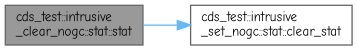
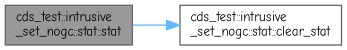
node "cds_test::intrusive _clear_nogc::stat::stat": label "cds_test::intrusive _clear_nogc::stat::stat" -> "cds_test::intrusive _set_nogc::stat::stat"
